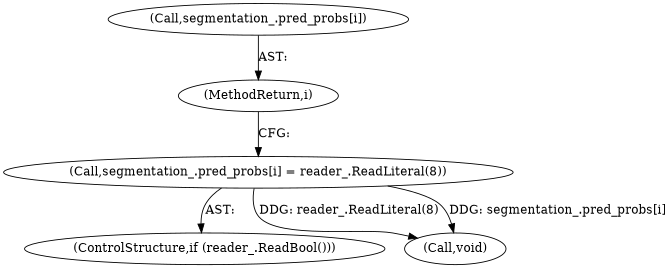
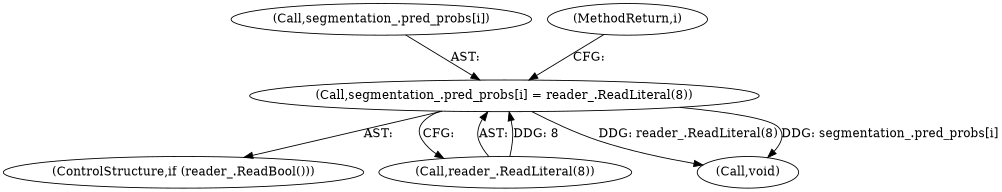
edge "(Call,segmentation_.pred_probs[i])" -> "(MethodReturn,i)": now "(Call,segmentation_.pred_probs[i])" -> "(Call,segmentation_.pred_probs[i] = reader_.ReadLiteral(8))"
node "(Call,reader_.ReadLiteral(8))": added
